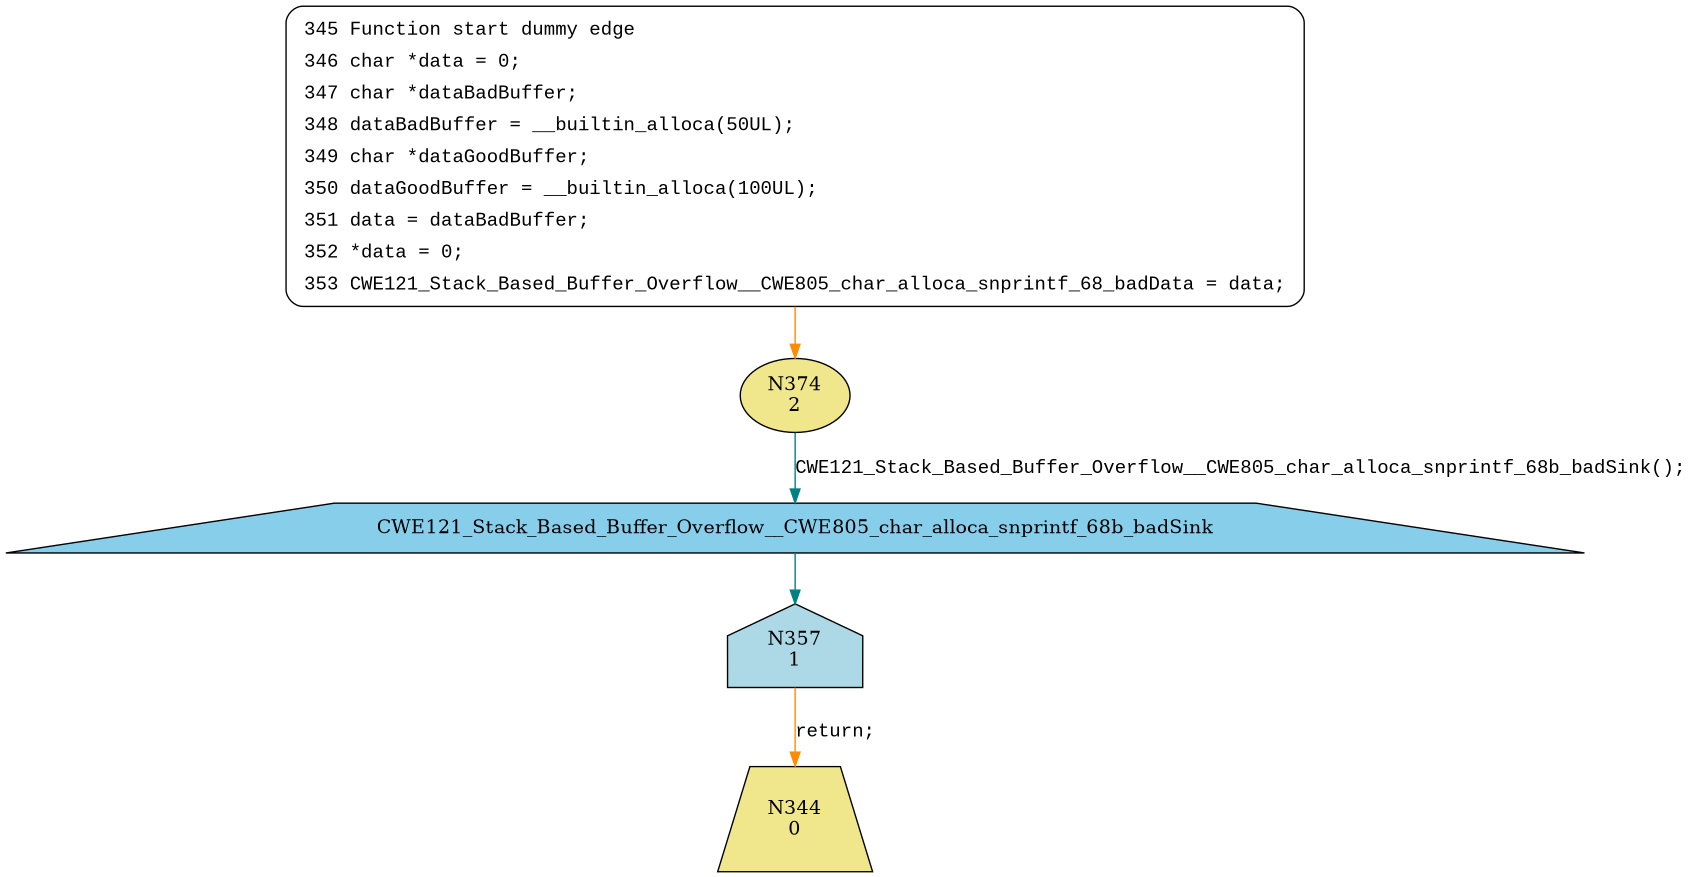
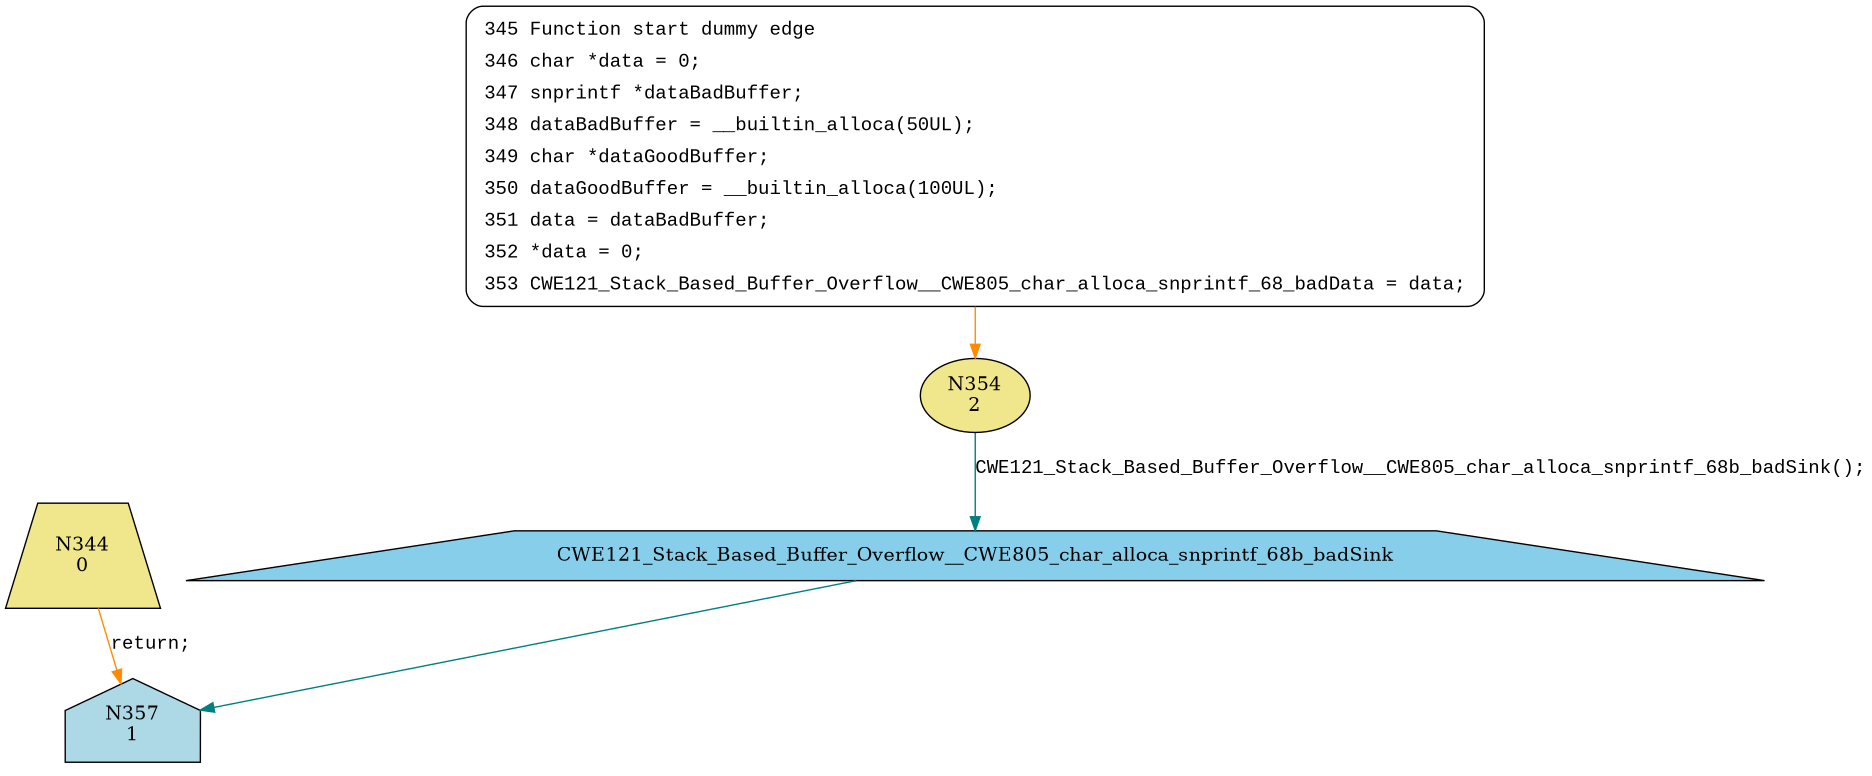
node "345": text "char *dataBadBuffer;" -> "snprintf *dataBadBuffer;"
node "N374 2": label "N374 2" -> "N354 2"
edge "N357 1" -> "N344 0": reversed
